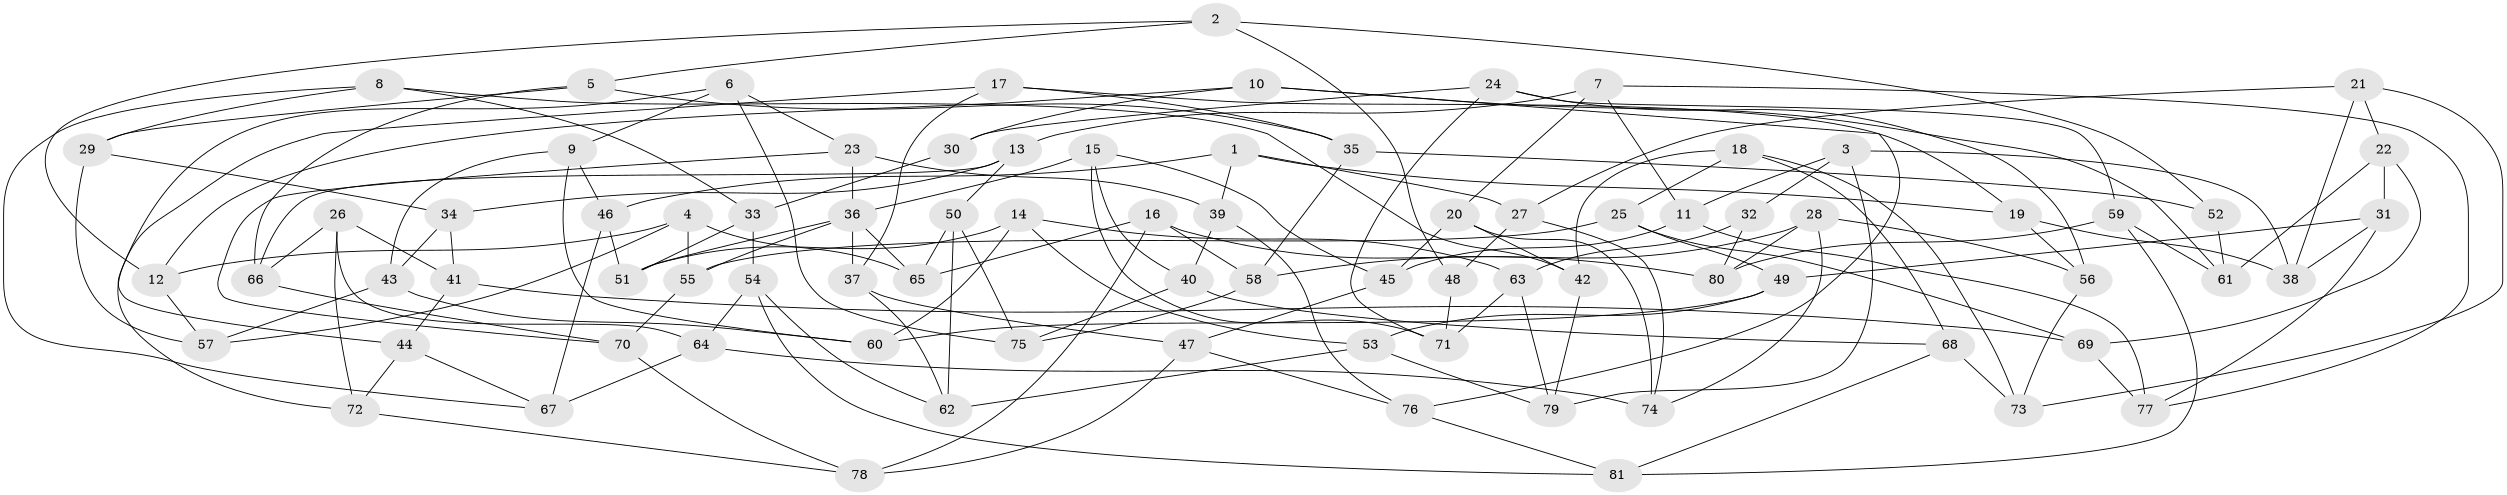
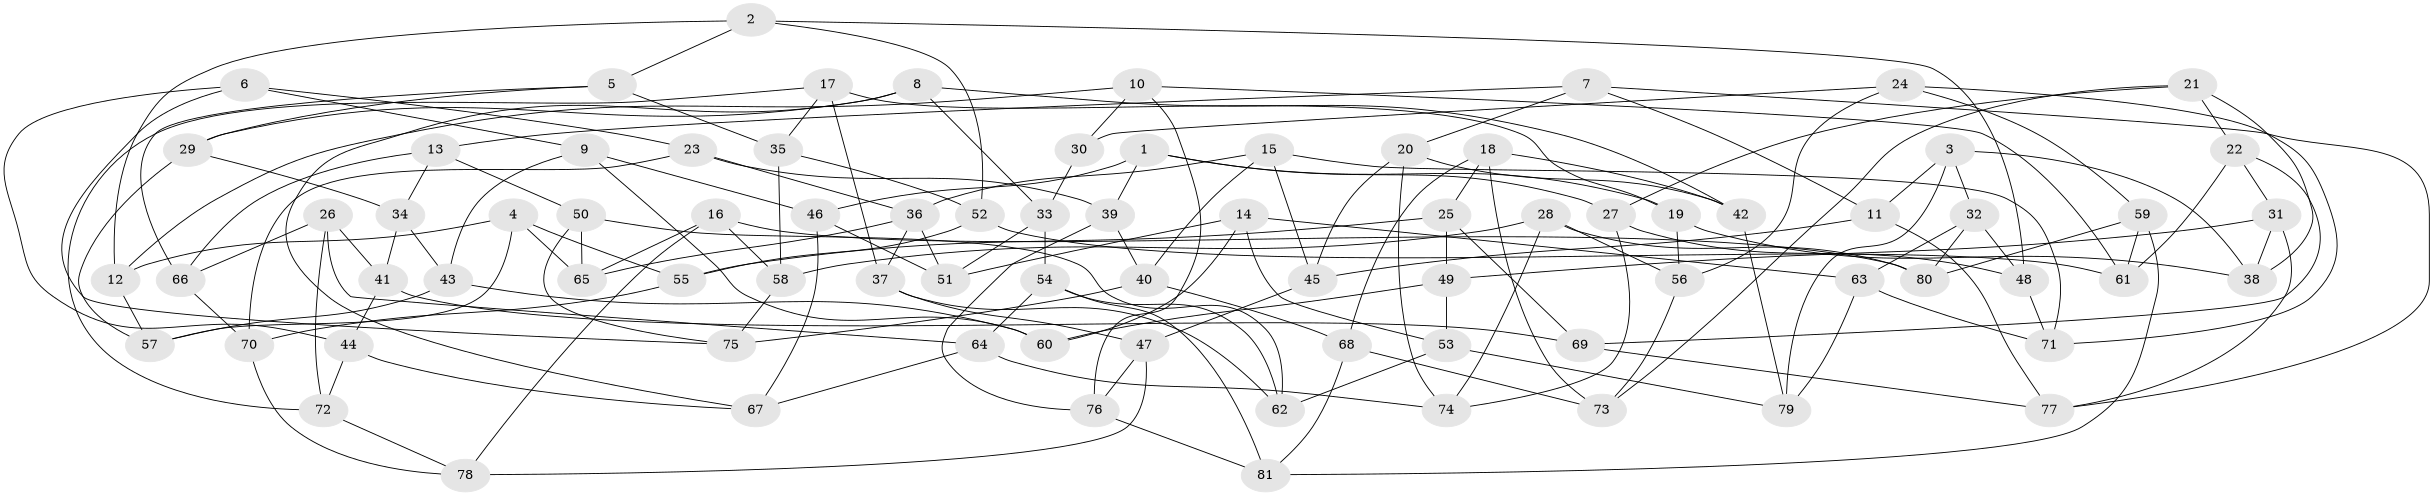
edge "36" -- "55": now "52" -- "55"
edge "32" -- "48": added
